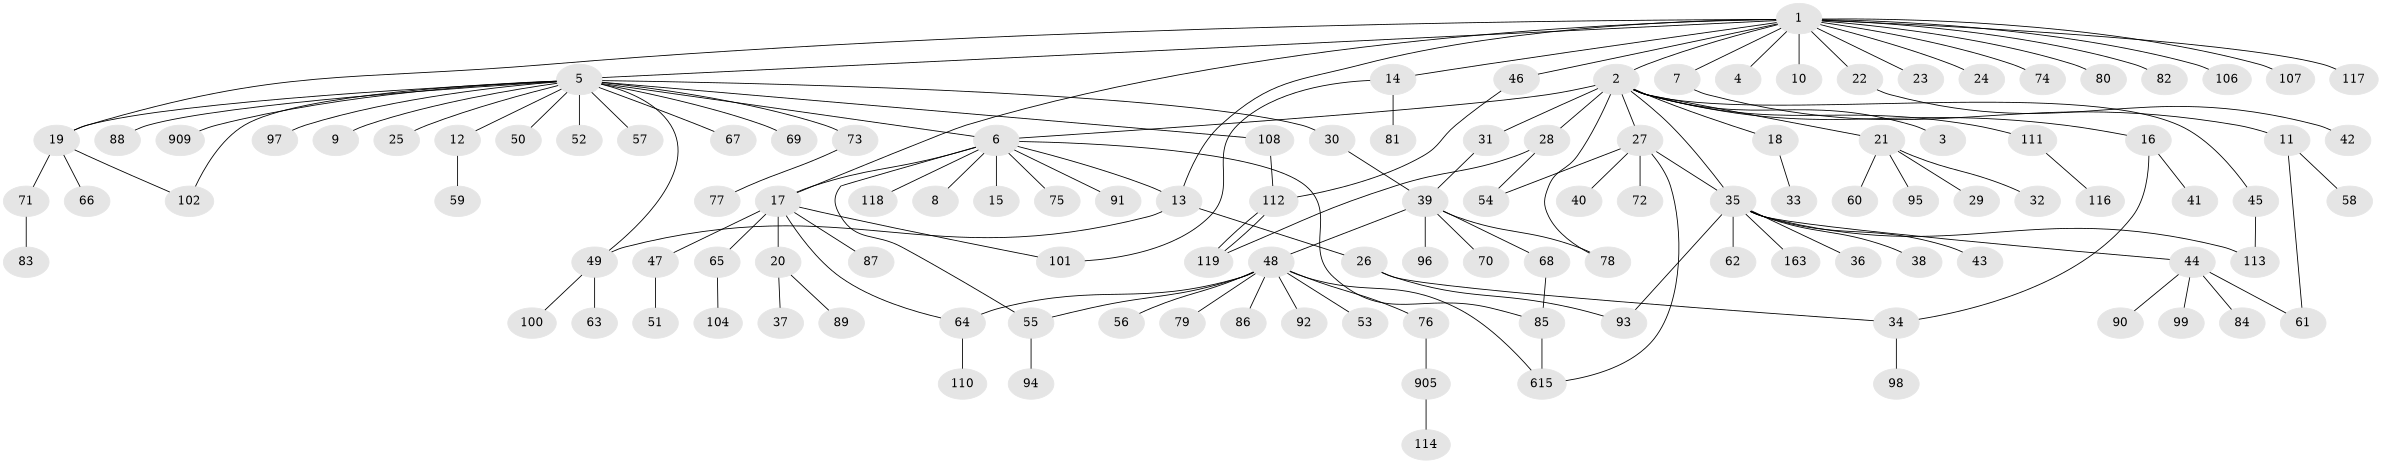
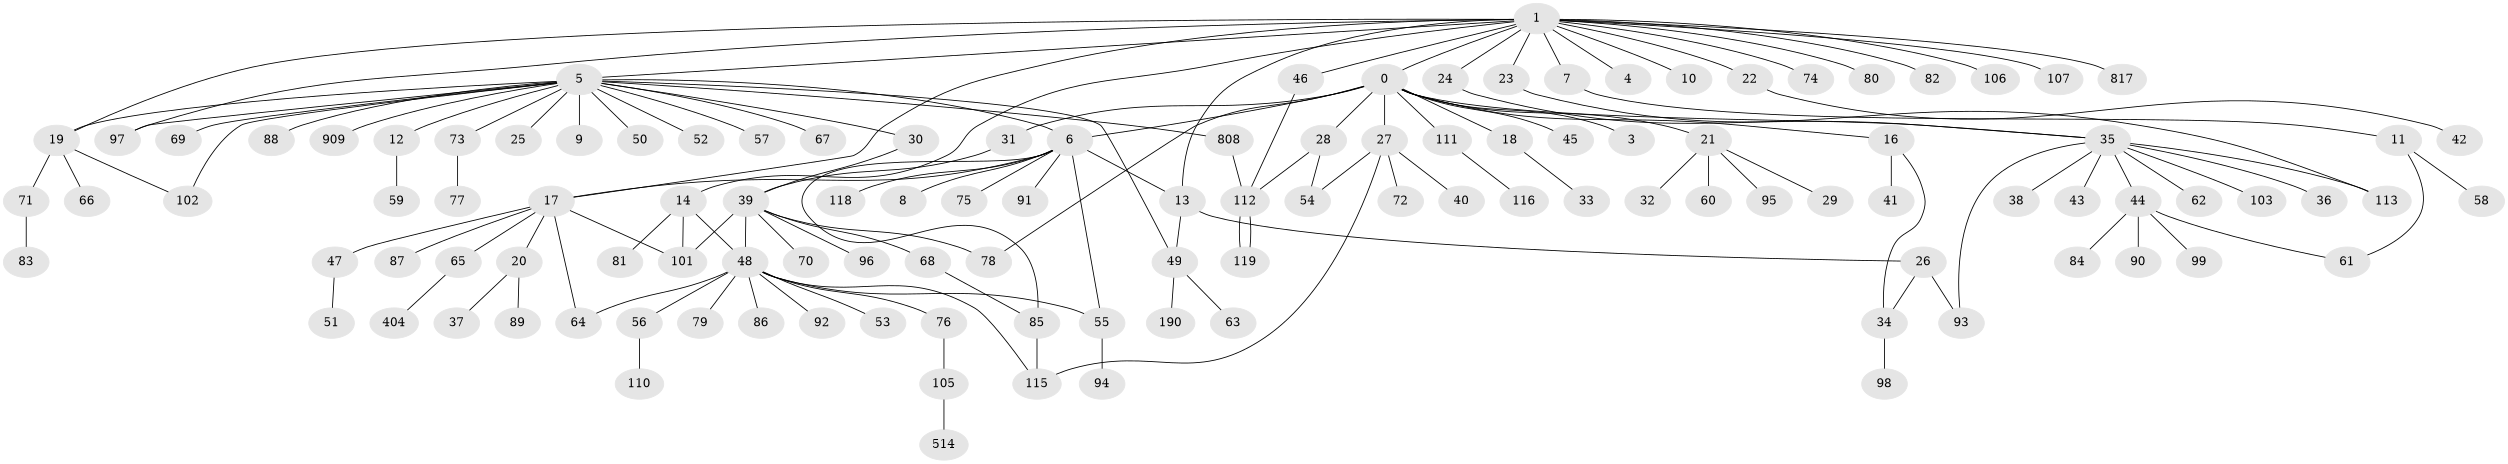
edge "1" -- "97": added
node "2": label "2" -> "0"
node "117": label "117" -> "817"
node "108": label "108" -> "808"
edge "27" -- "35": now "24" -- "35"
edge "28" -- "119": now "28" -- "112"
node "15": removed
edge "39" -- "101": added
edge "45" -- "113": now "23" -- "113"
edge "14" -- "48": added
node "163": label "163" -> "103"
node "100": label "100" -> "190"
node "104": label "104" -> "404"
edge "64" -- "110": now "56" -- "110"
node "905": label "905" -> "105"
node "615": label "615" -> "115"
node "114": label "114" -> "514"
